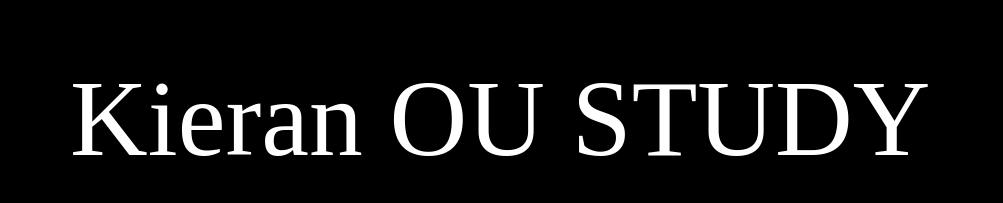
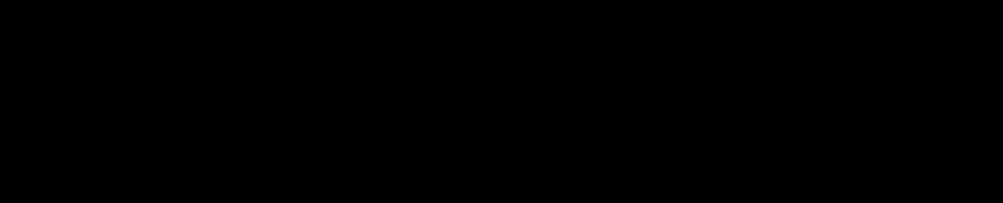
node "Kieran OU STUDY": removed
